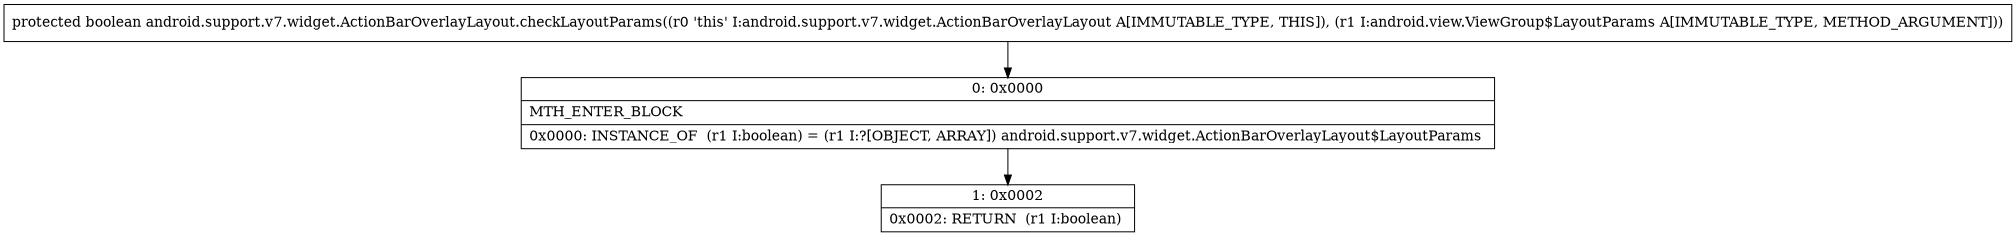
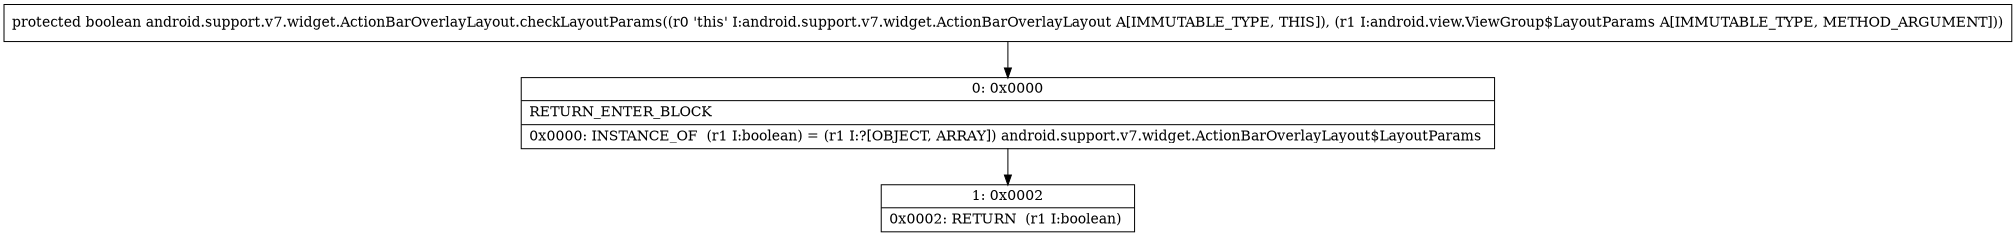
node "0: 0x0000": text "MTH_ENTER_BLOCK" -> "RETURN_ENTER_BLOCK"
